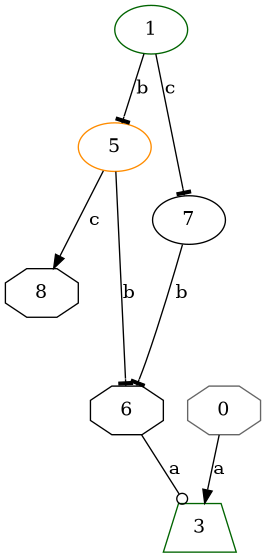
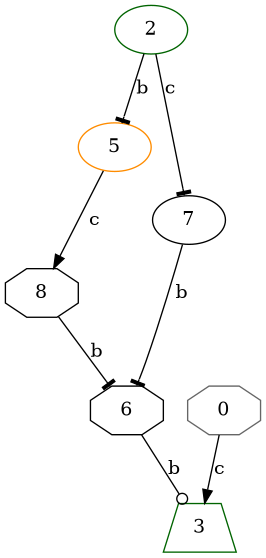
node "1": label "1" -> "2"
edge "5" -> "6": now "8" -> "6"
edge "6" -> "3": label "a" -> "b"
edge "0" -> "3": label "a" -> "c"
